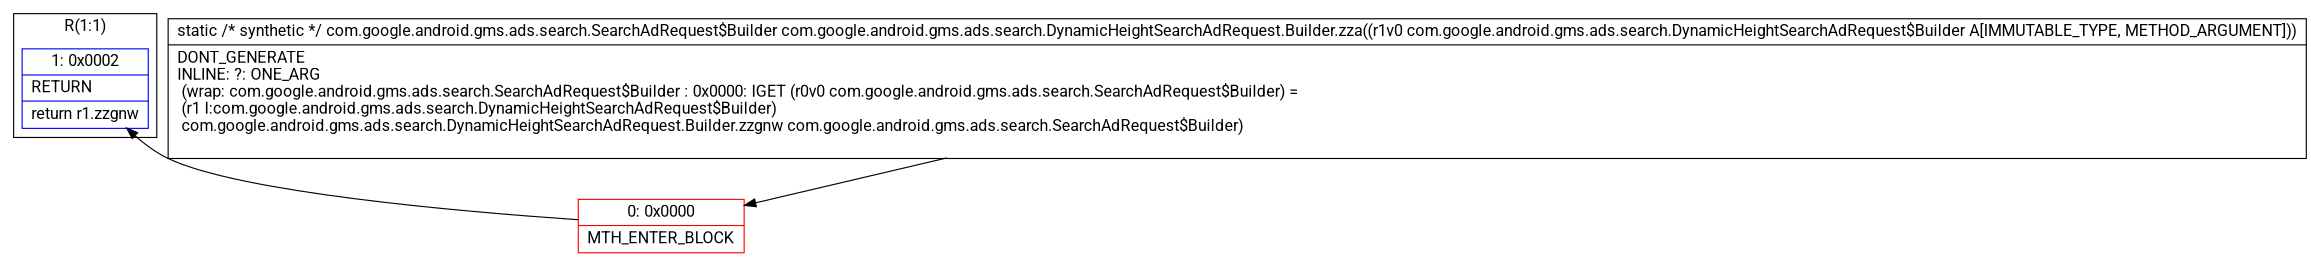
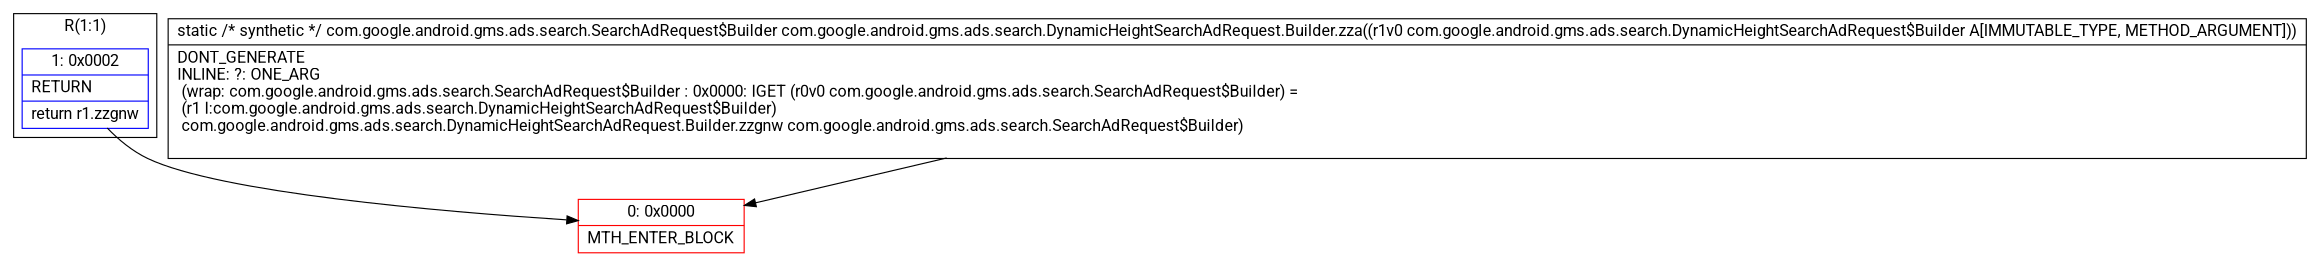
edge "0: 0x0000" -> "1: 0x0002": reversed
